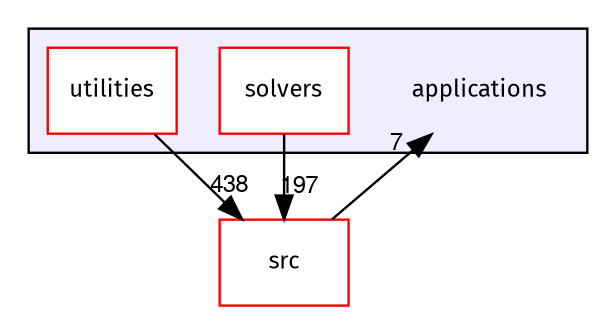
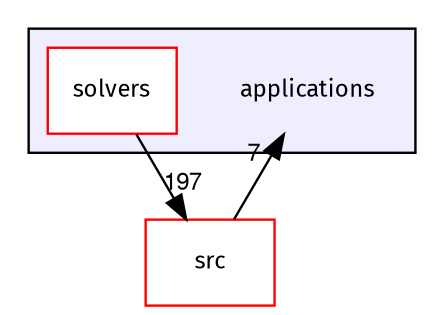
node "utilities": removed
